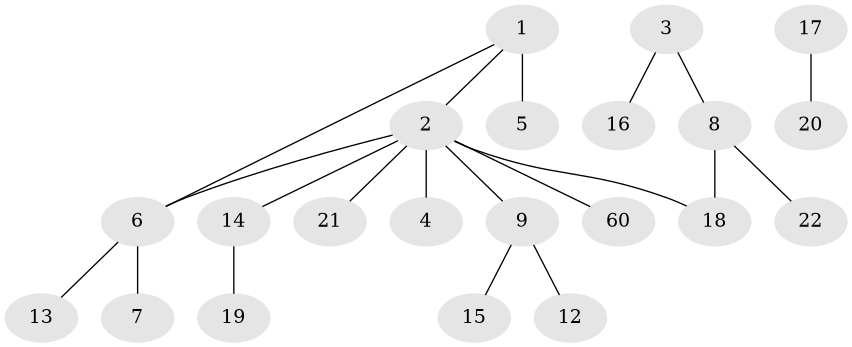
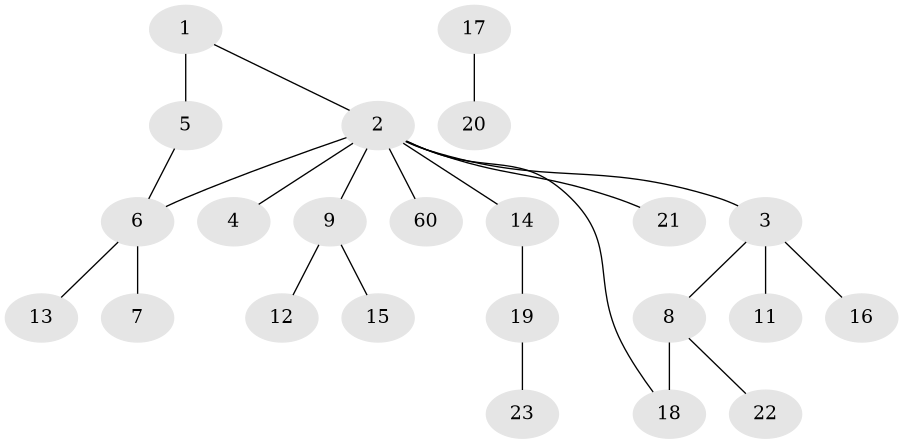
edge "1" -- "6": now "5" -- "6"
edge "2" -- "3": added
node "11": added
node "23": added
